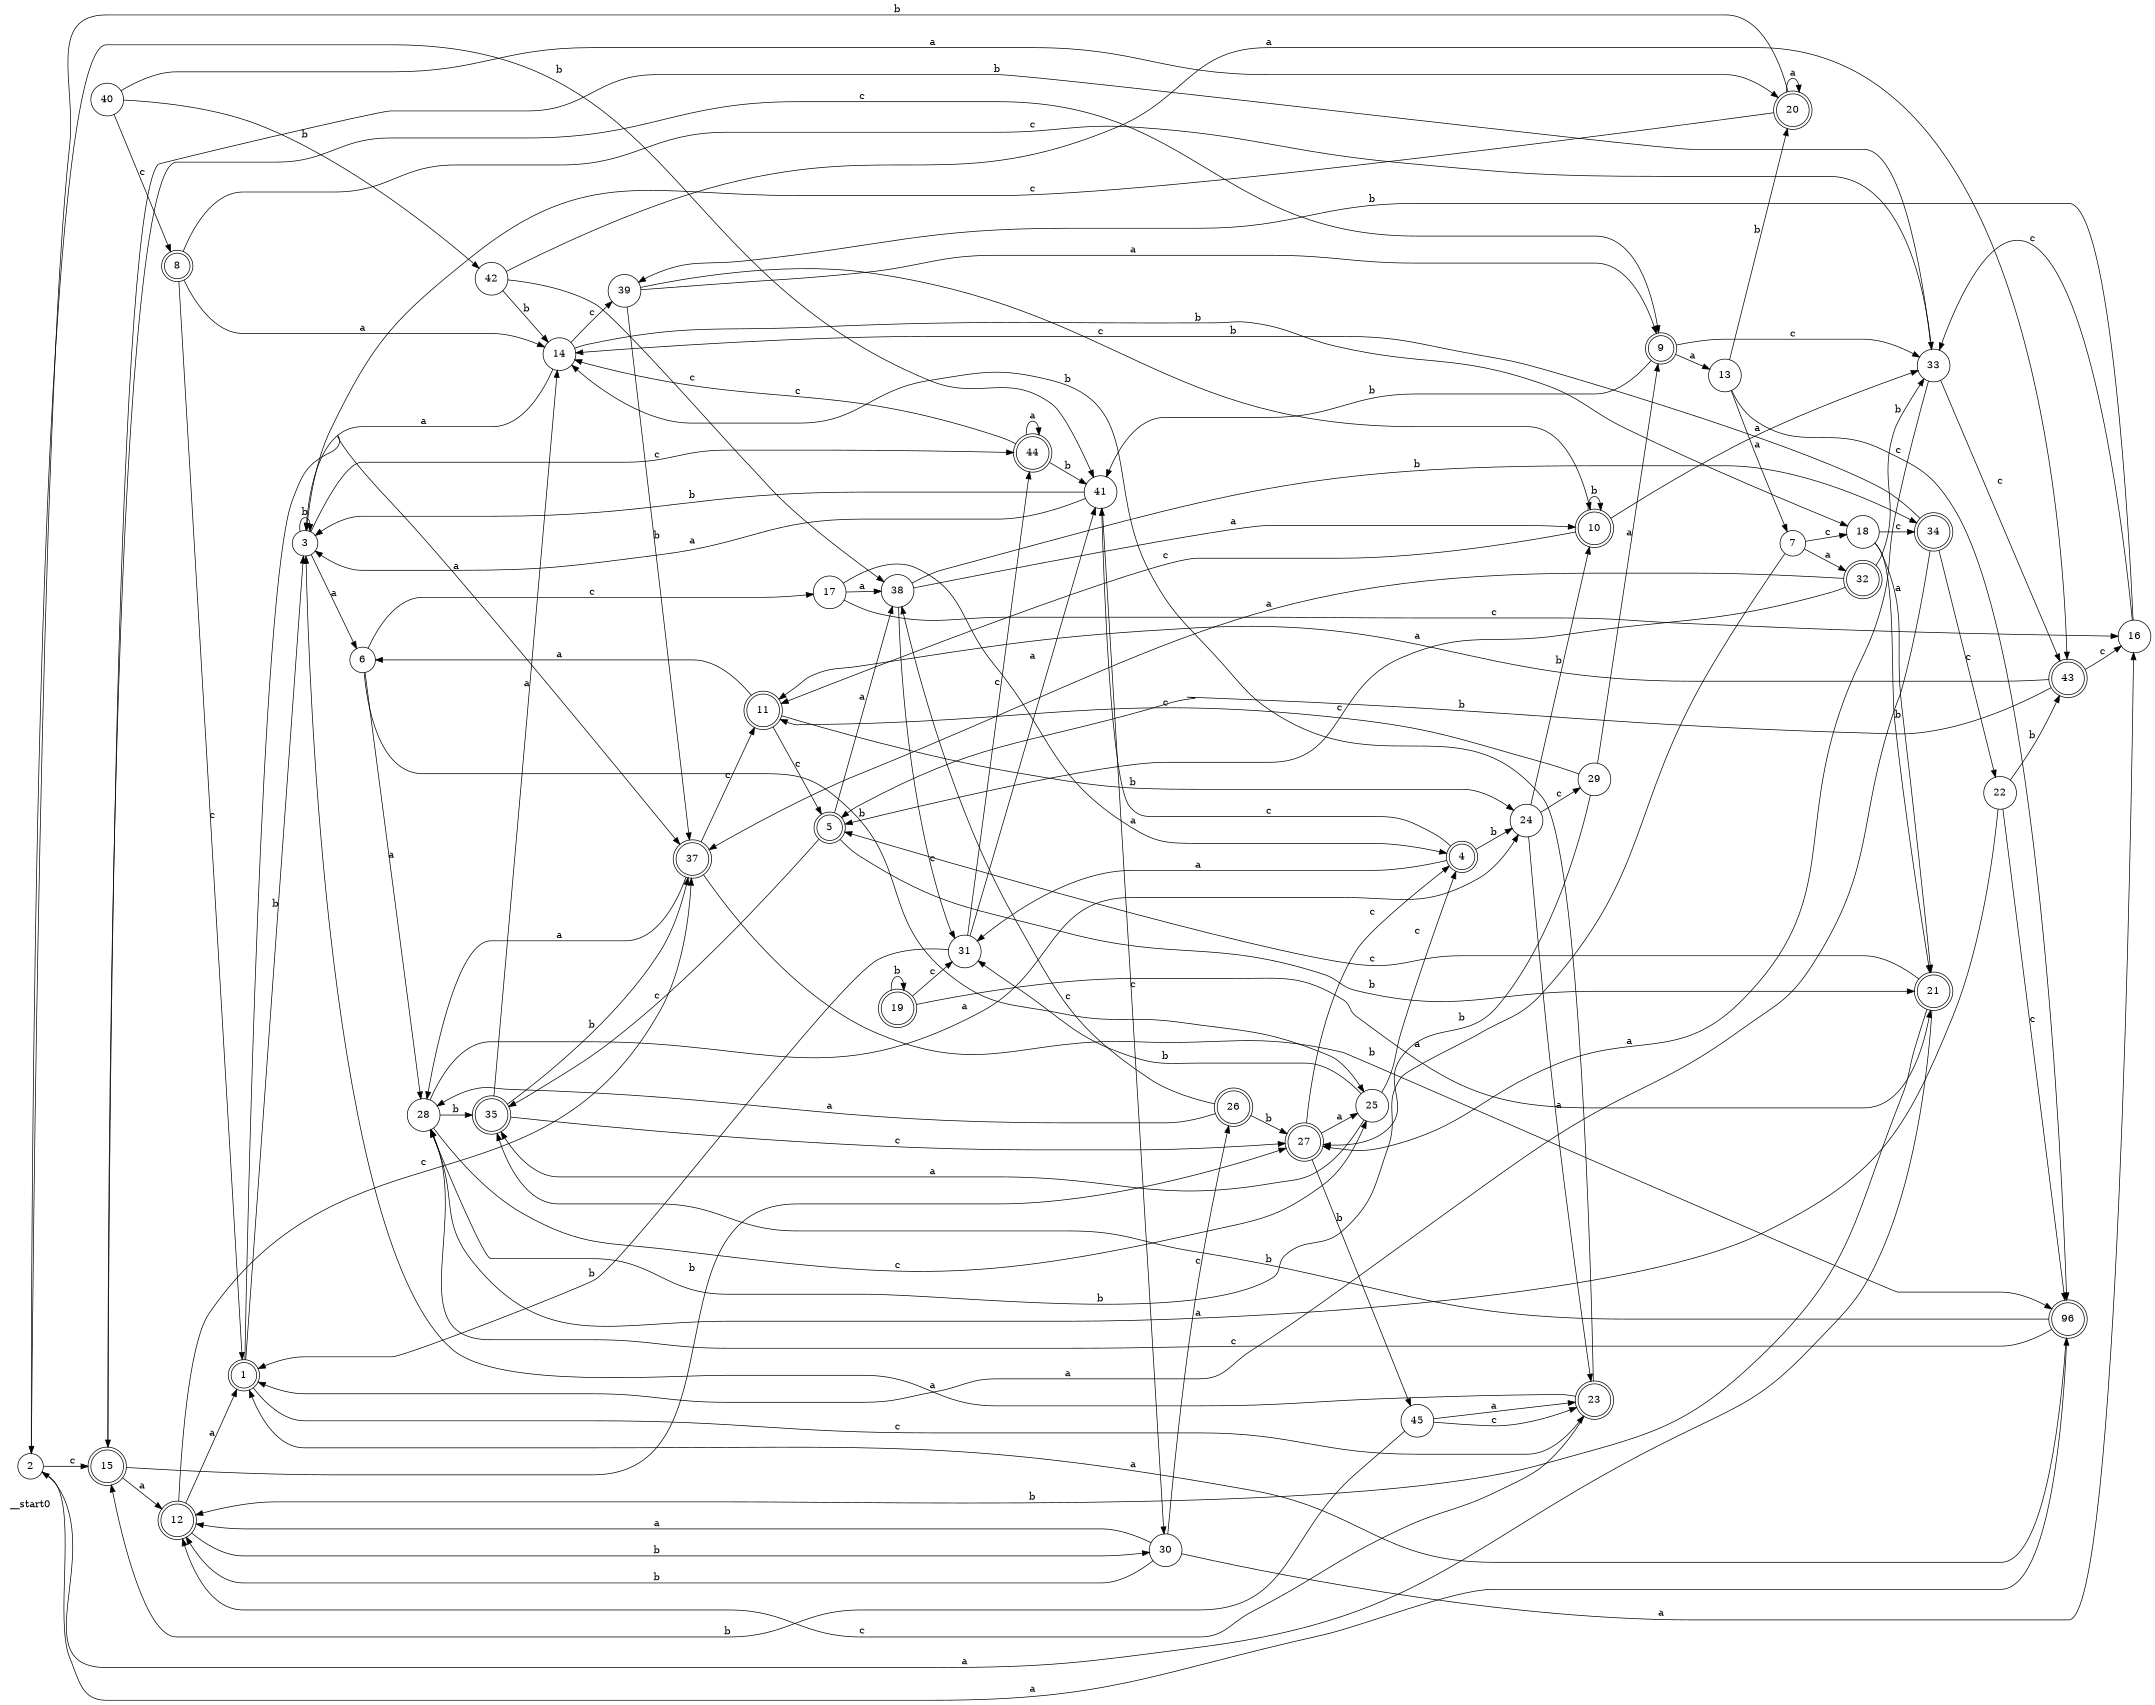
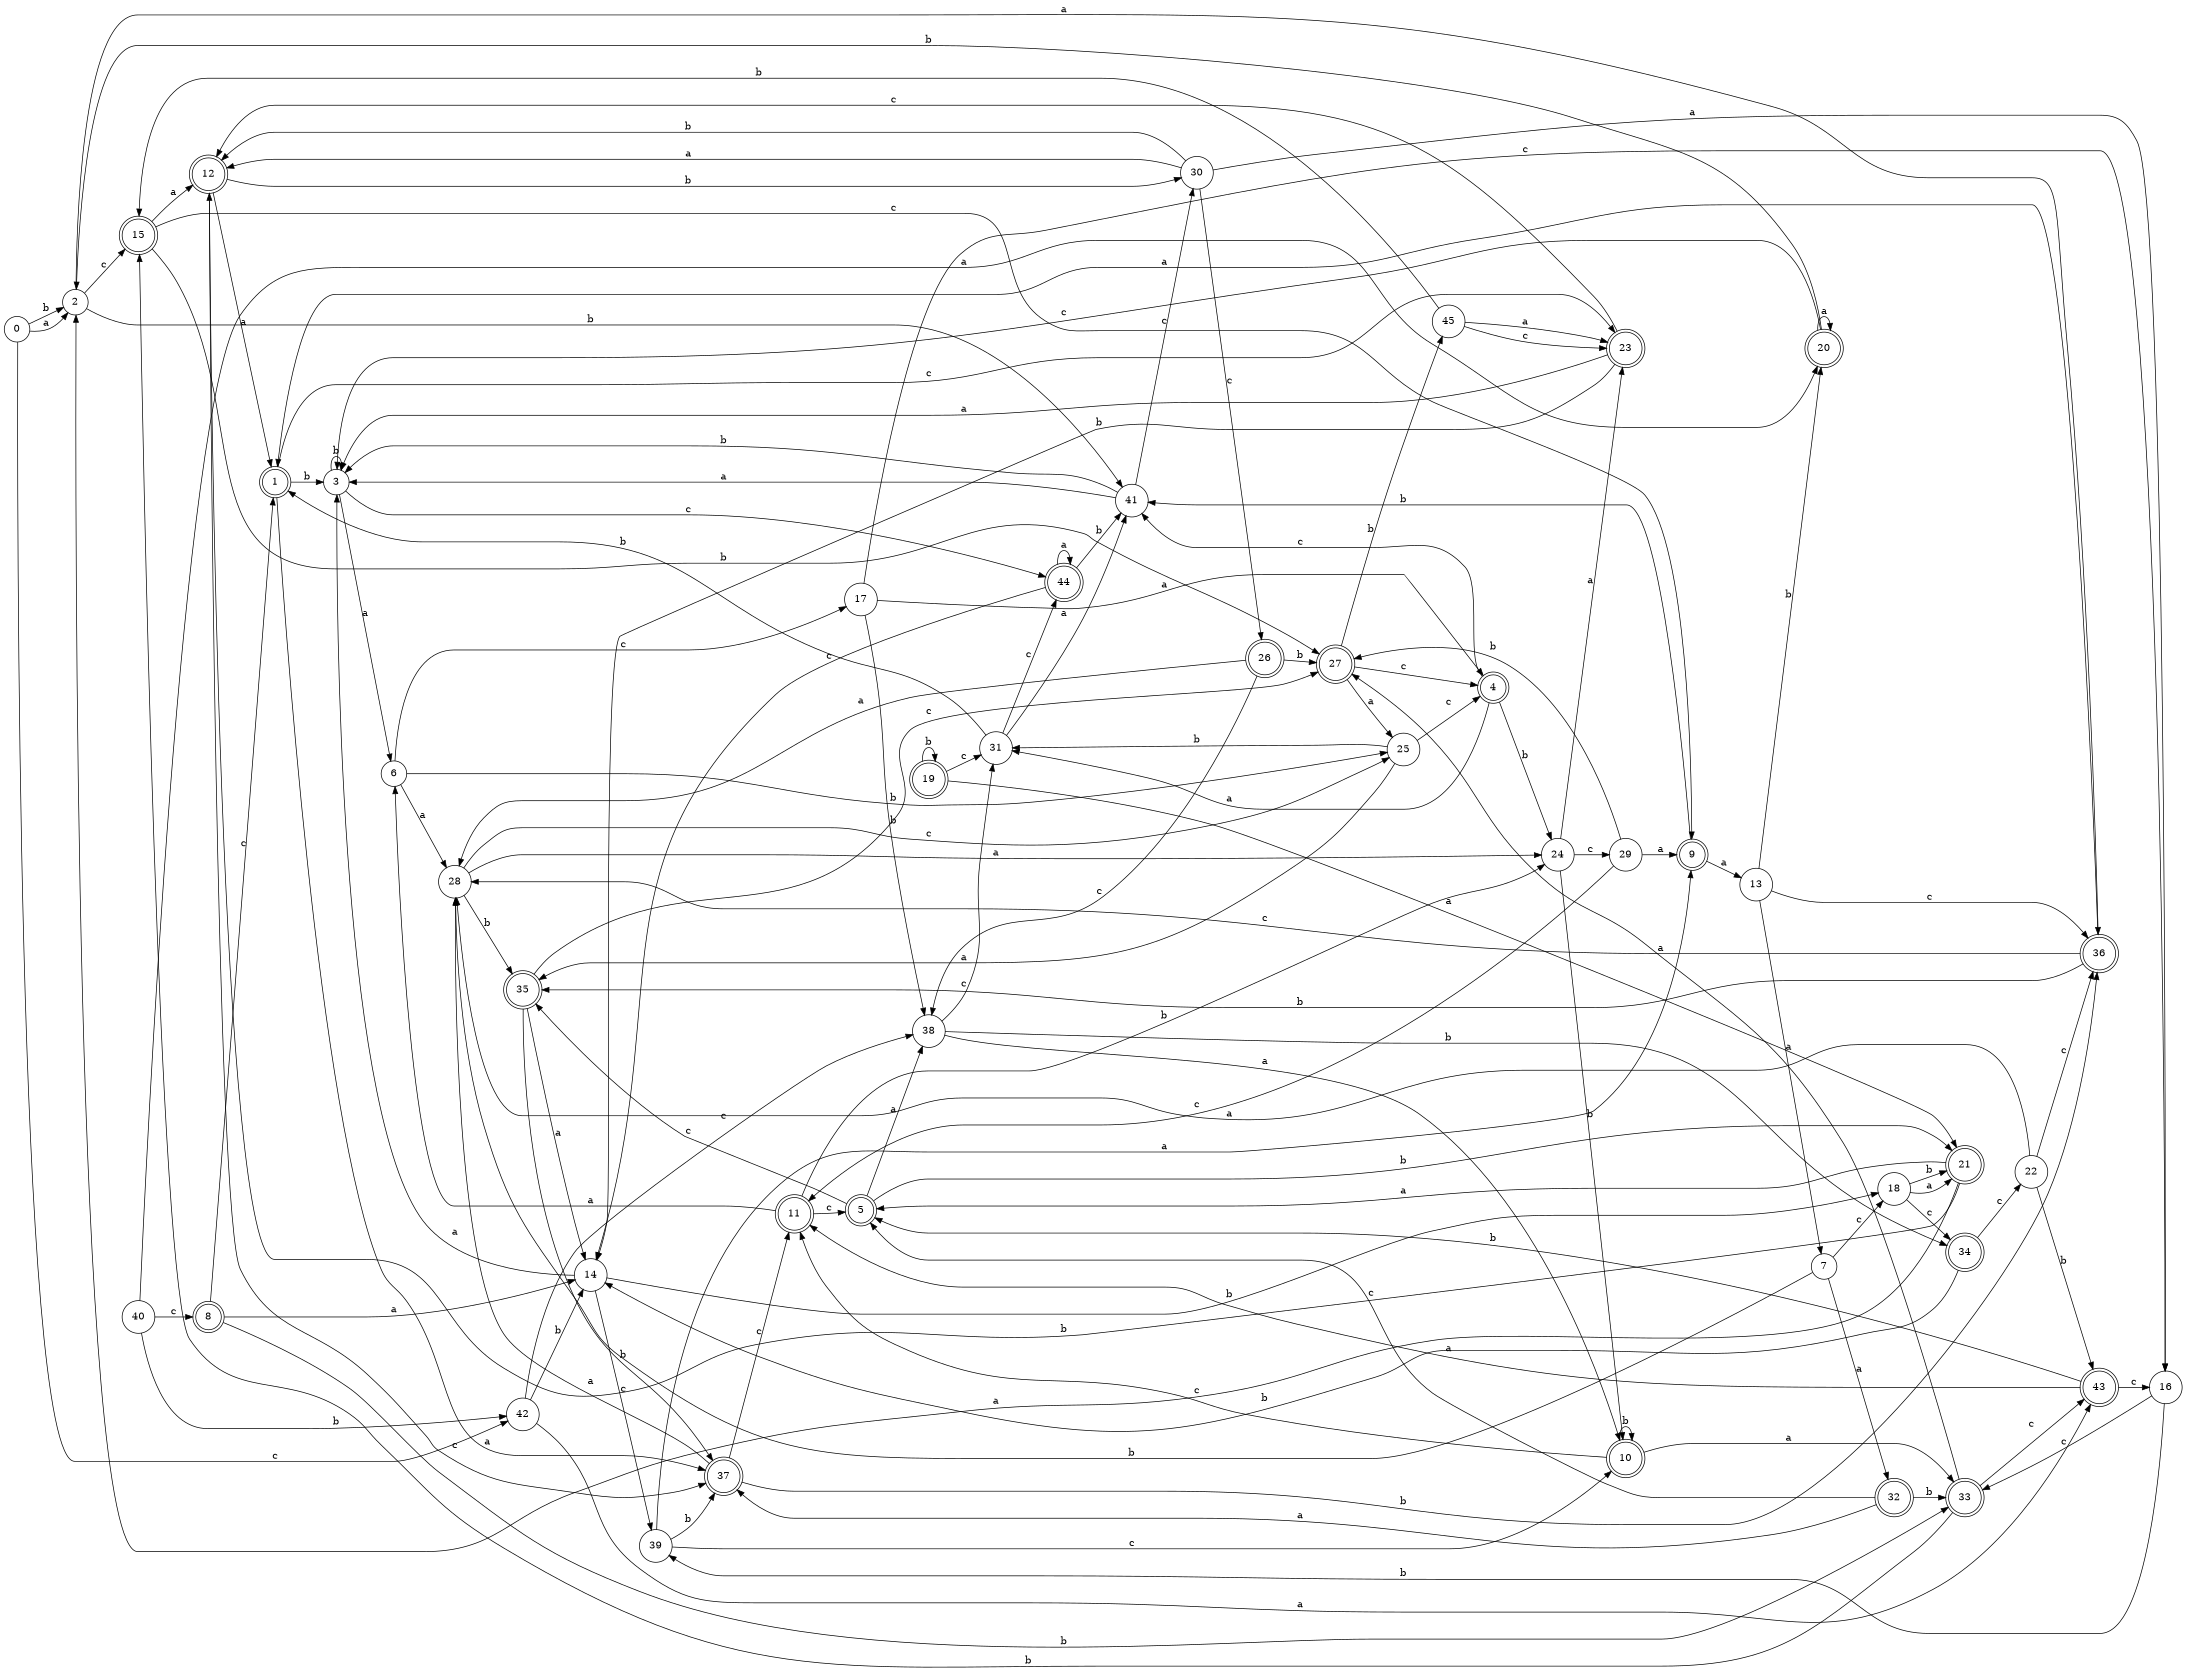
edge "8" -> "33": label "c" -> "b"
node "0": added
edge "9" -> "33": removed, label "c"
node "33": shape circle -> doublecircle
edge "17" -> "38": label "a" -> "b"
edge "21" -> "5": label "c" -> "a"
edge "34" -> "1": removed, label "a"
node "96": label "96" -> "36"
node "__start0": removed
